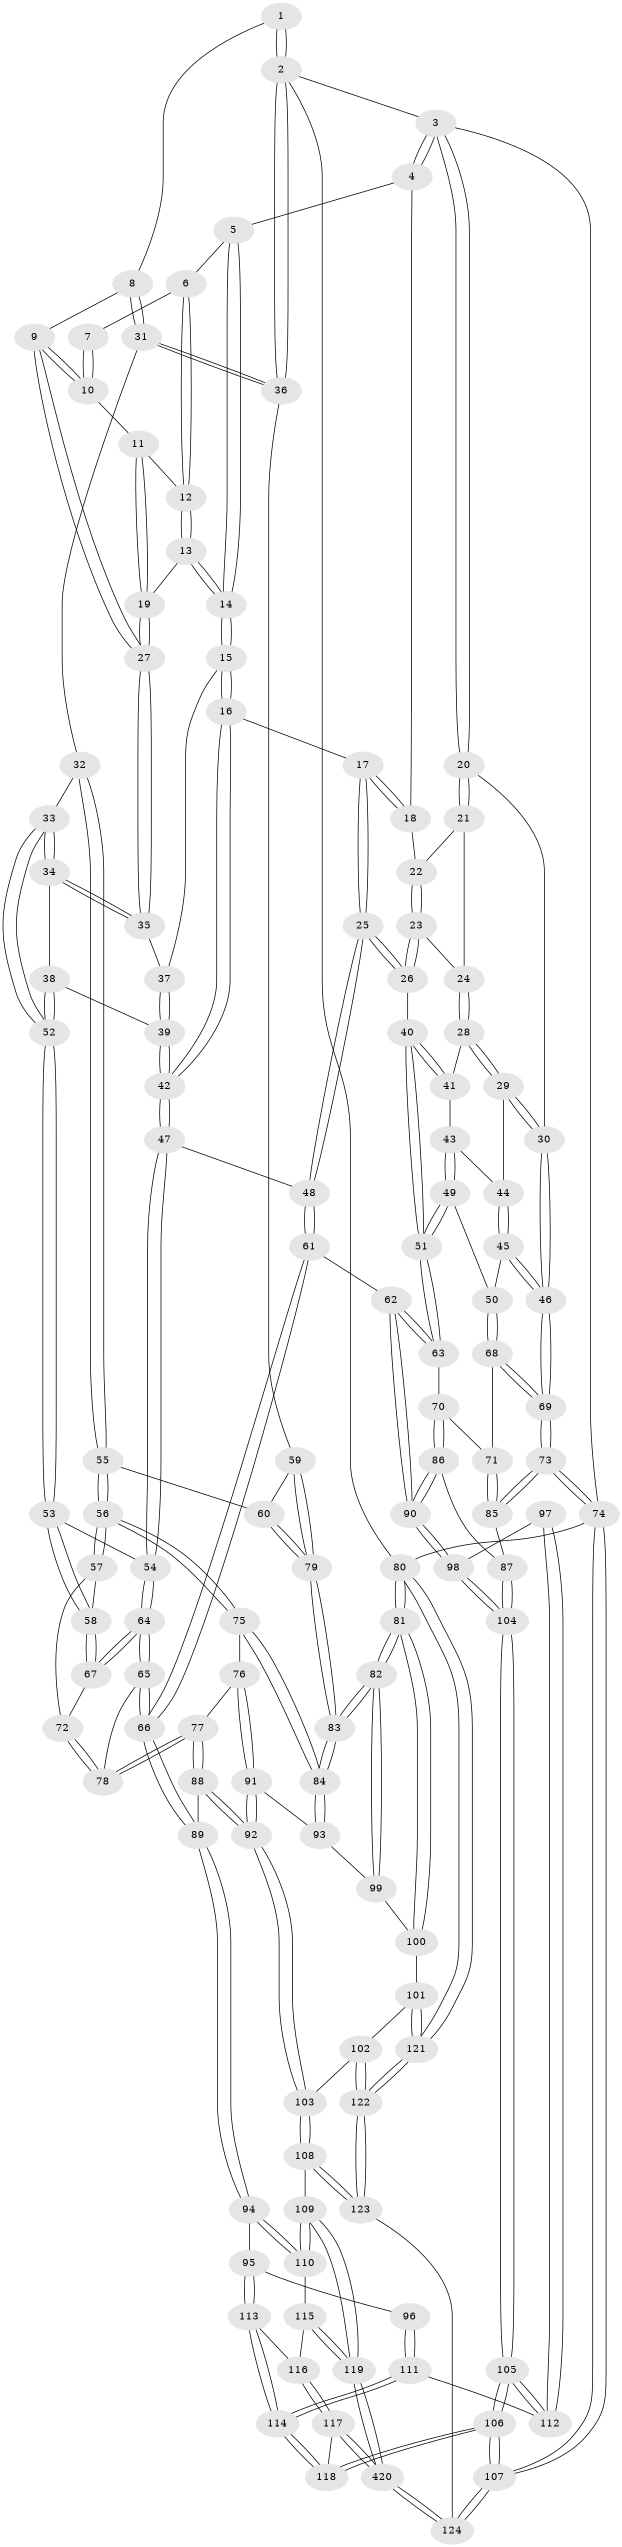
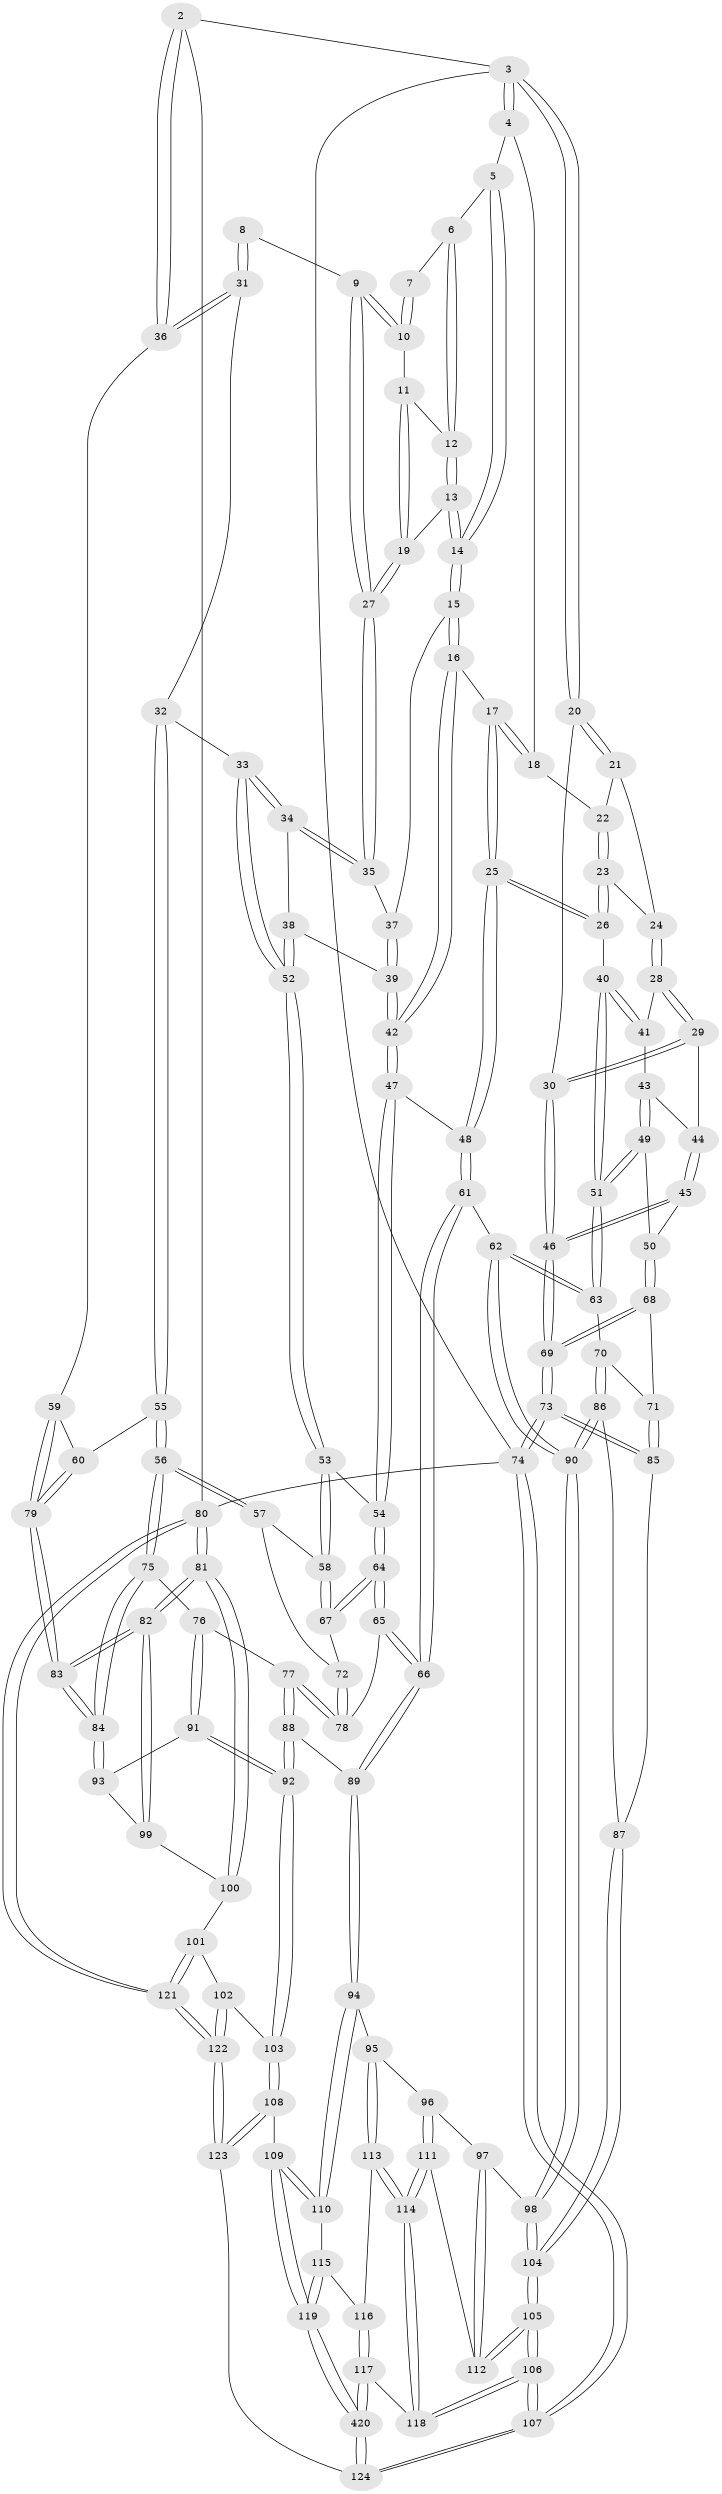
node "1": removed
edge "96" -- "97": added
